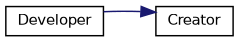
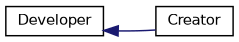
edge "Developer" -> "Creator": reversed
